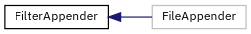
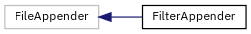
edge "FileAppender" -> "FilterAppender": reversed
